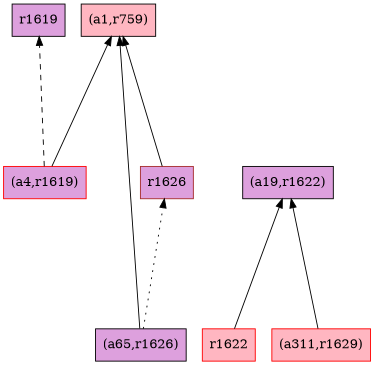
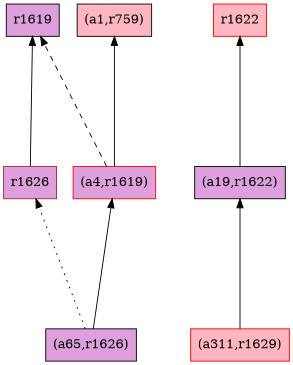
edge "r1626" -> "(a1,r759)": now "r1626" -> "r1619"
edge "(a65,r1626)" -> "(a1,r759)": now "(a65,r1626)" -> "(a4,r1619)"
edge "r1622" -> "(a19,r1622)": reversed
